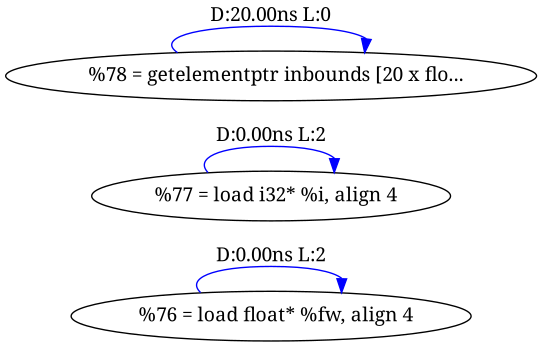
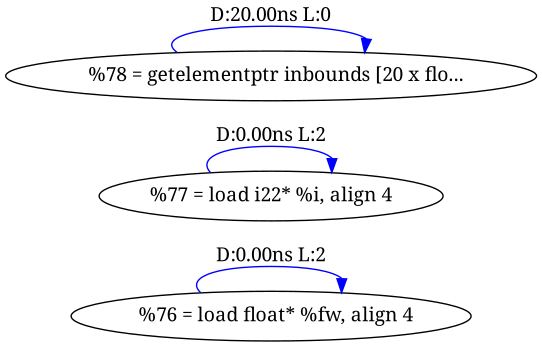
node "%77 = load i32* %i, align 4": label "%77 = load i32* %i, align 4" -> "%77 = load i22* %i, align 4"
